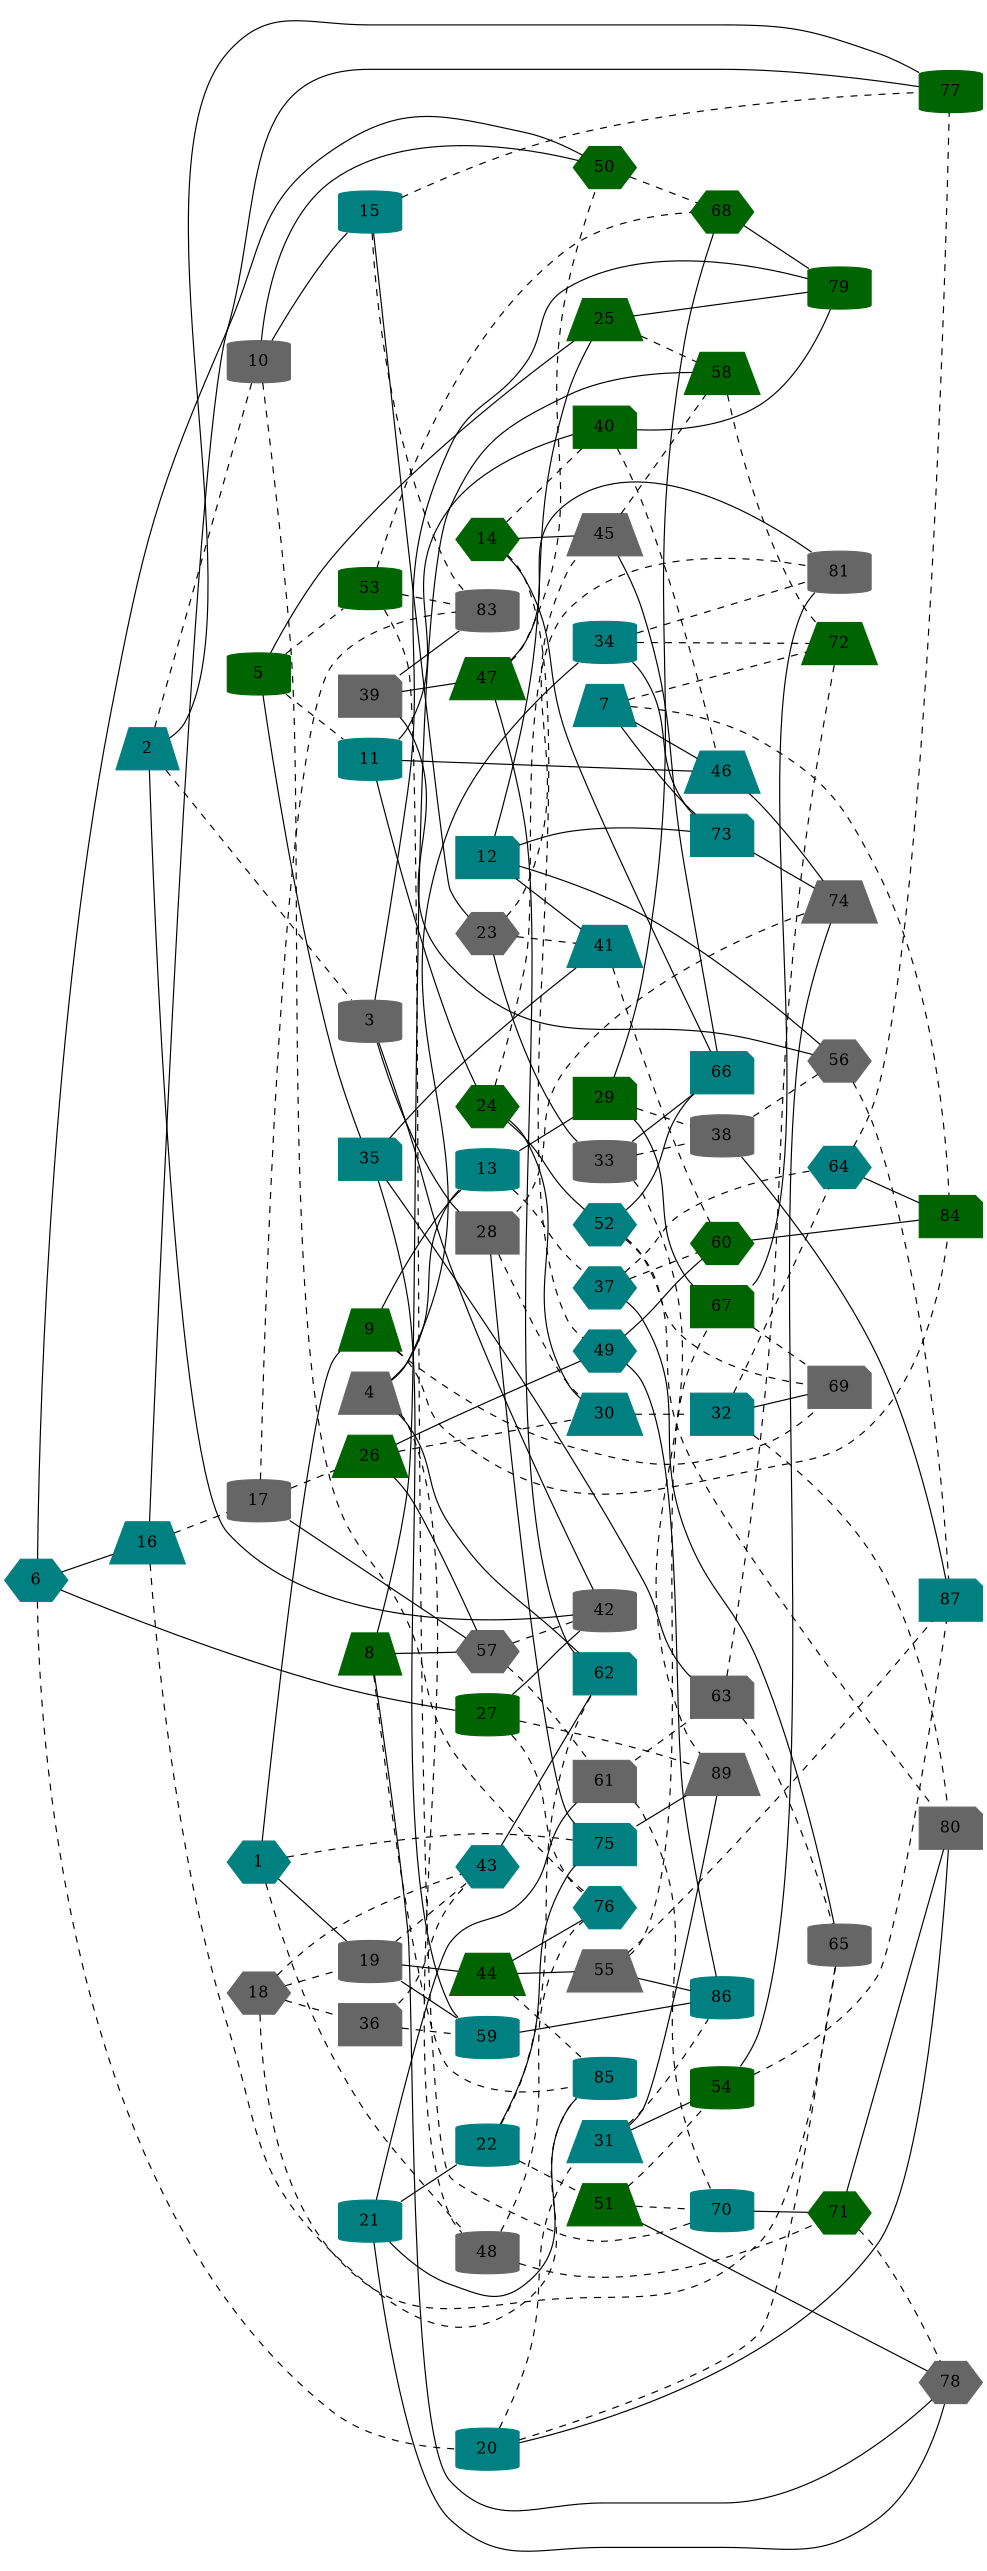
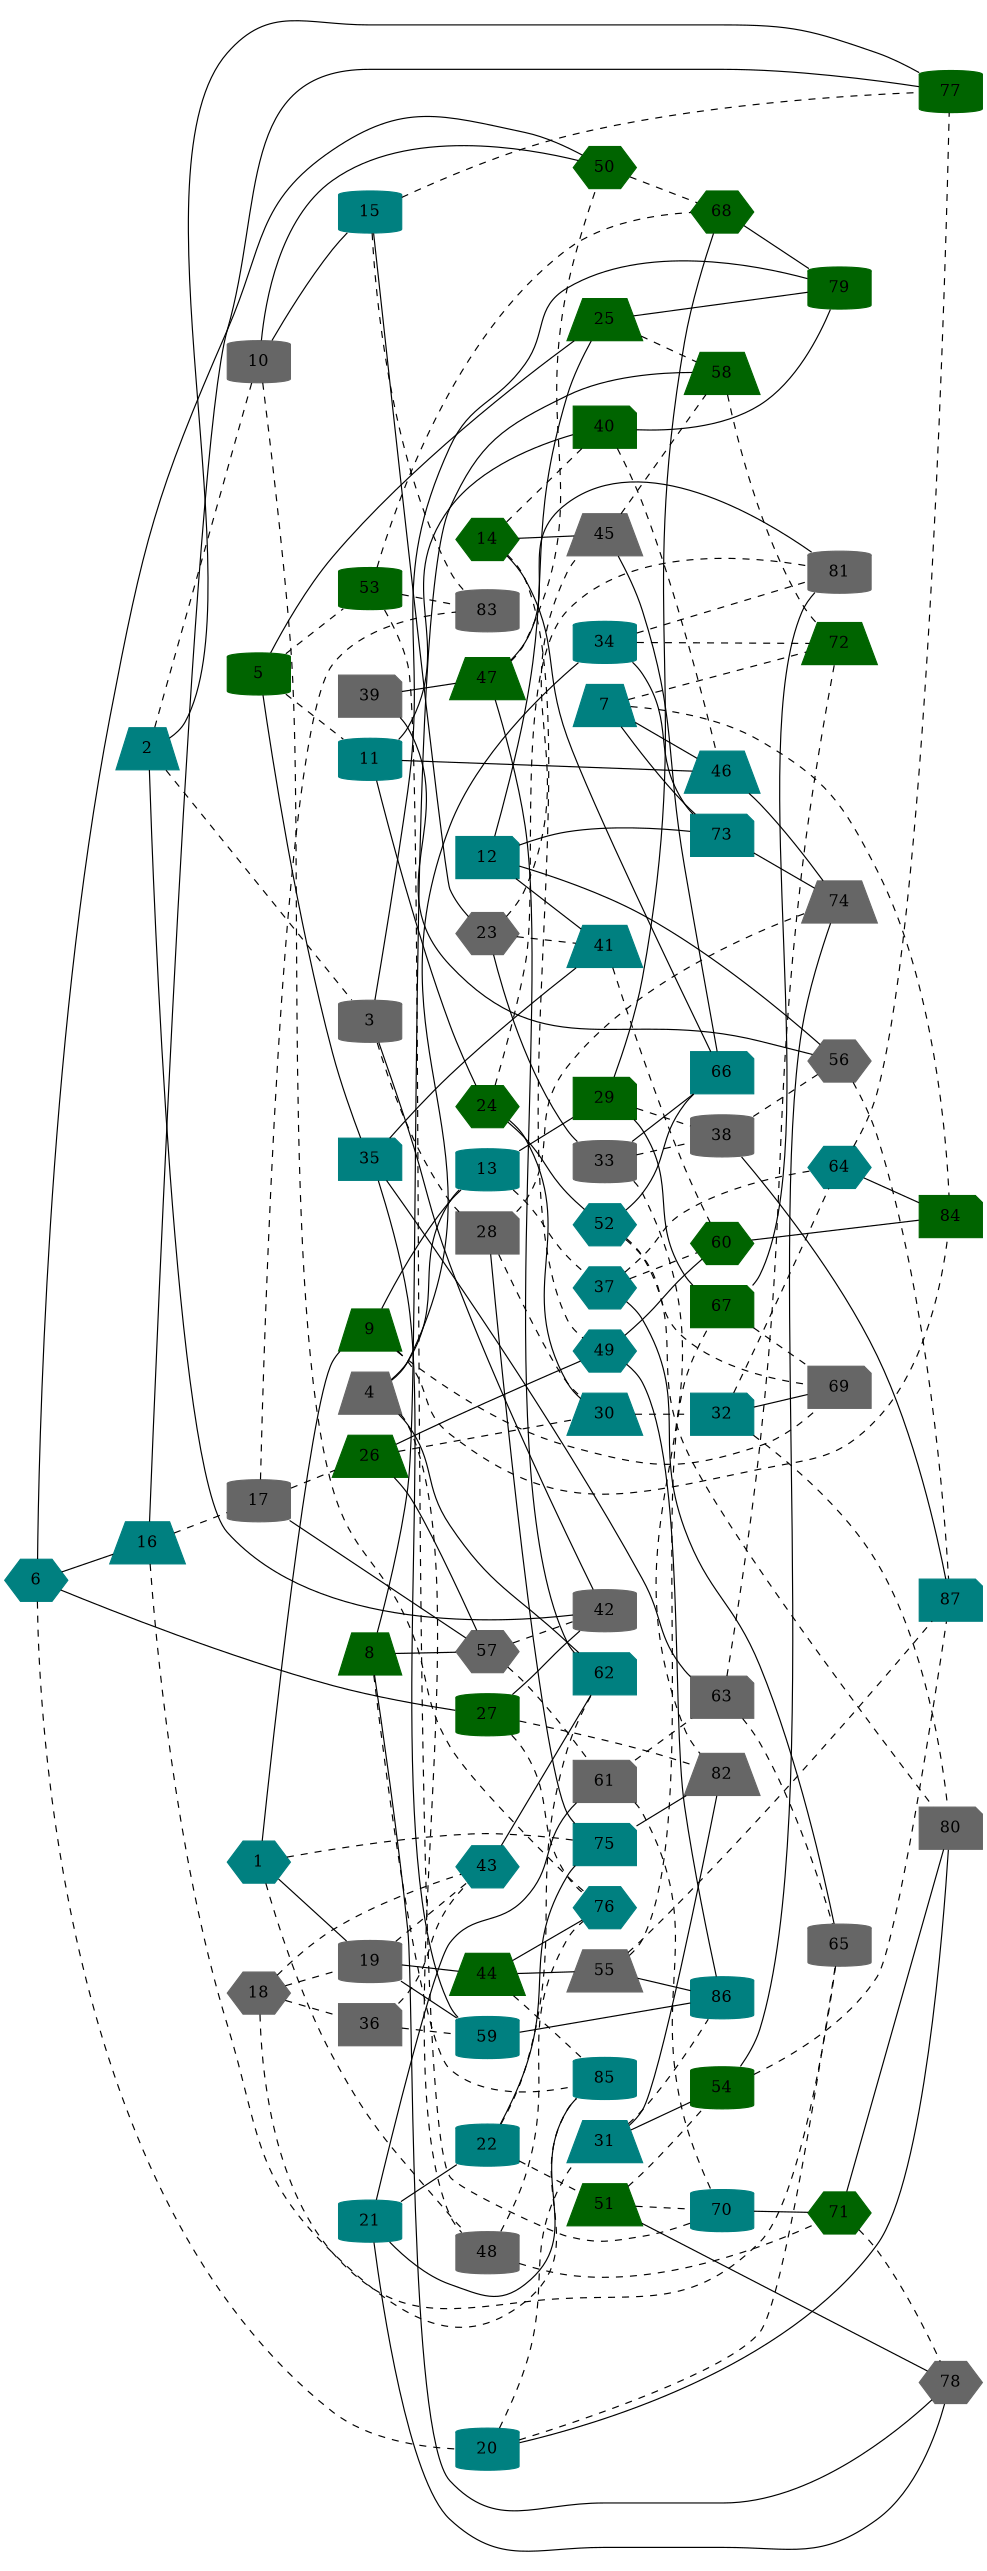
edge "83" -- "39": removed
edge "3" -- "28": style solid -> dashed
node "89": label "89" -> "82"
